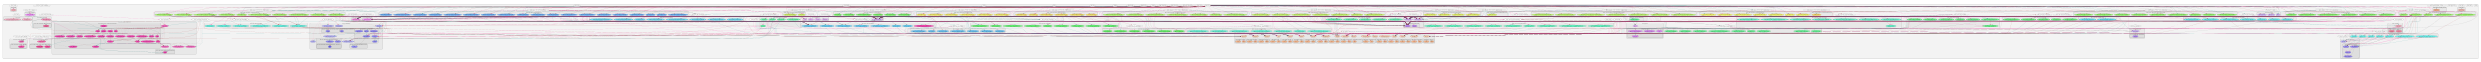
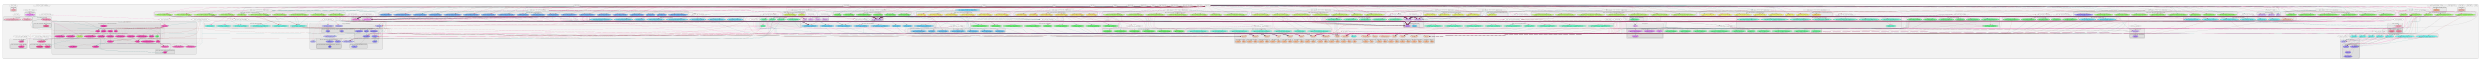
node "cmdb.views.controller.apiInfoController": fillcolor #ffffffb2 -> #32c7ffb2
node "setAllFromTaskLogListByTaskId": fillcolor #6dff32b2 -> #6d65ffb2
node "getTaskStateCount": fillcolor #32f7ffb2 -> #ffc099b2
node "updGroupIdFromUserInfoByGroupId": fillcolor #ff009eb2 -> #32c7ffb2
node "getJson": fillcolor #b565ffb2 -> #32c7ffb2
node "getSaltIdListFromHostInfoByState": added
node "subscribe": fillcolor #ff009eb2 -> #acff32b2
node "ping": fillcolor #ff009eb2 -> #32ff48b2
node "Monitor": fillcolor #ffc099b2 -> #32ffe7b2
